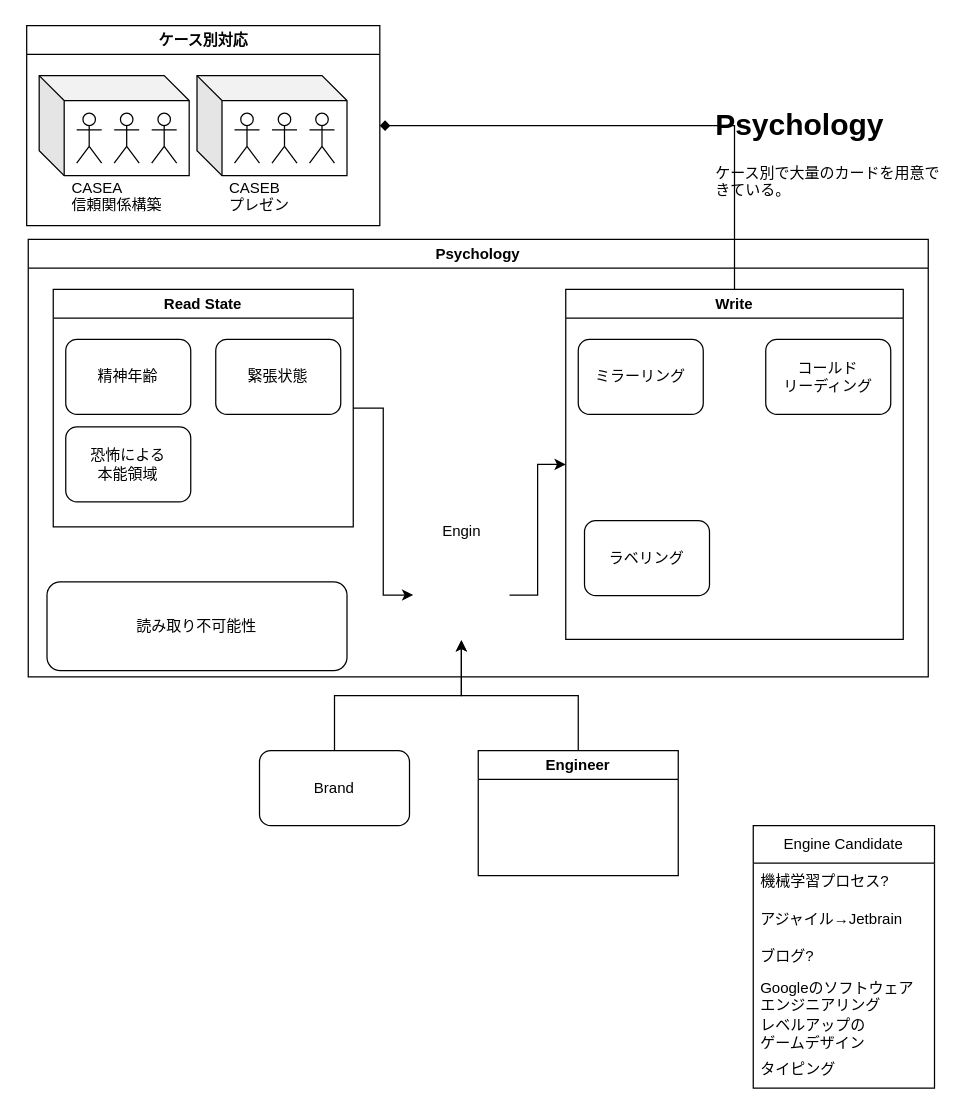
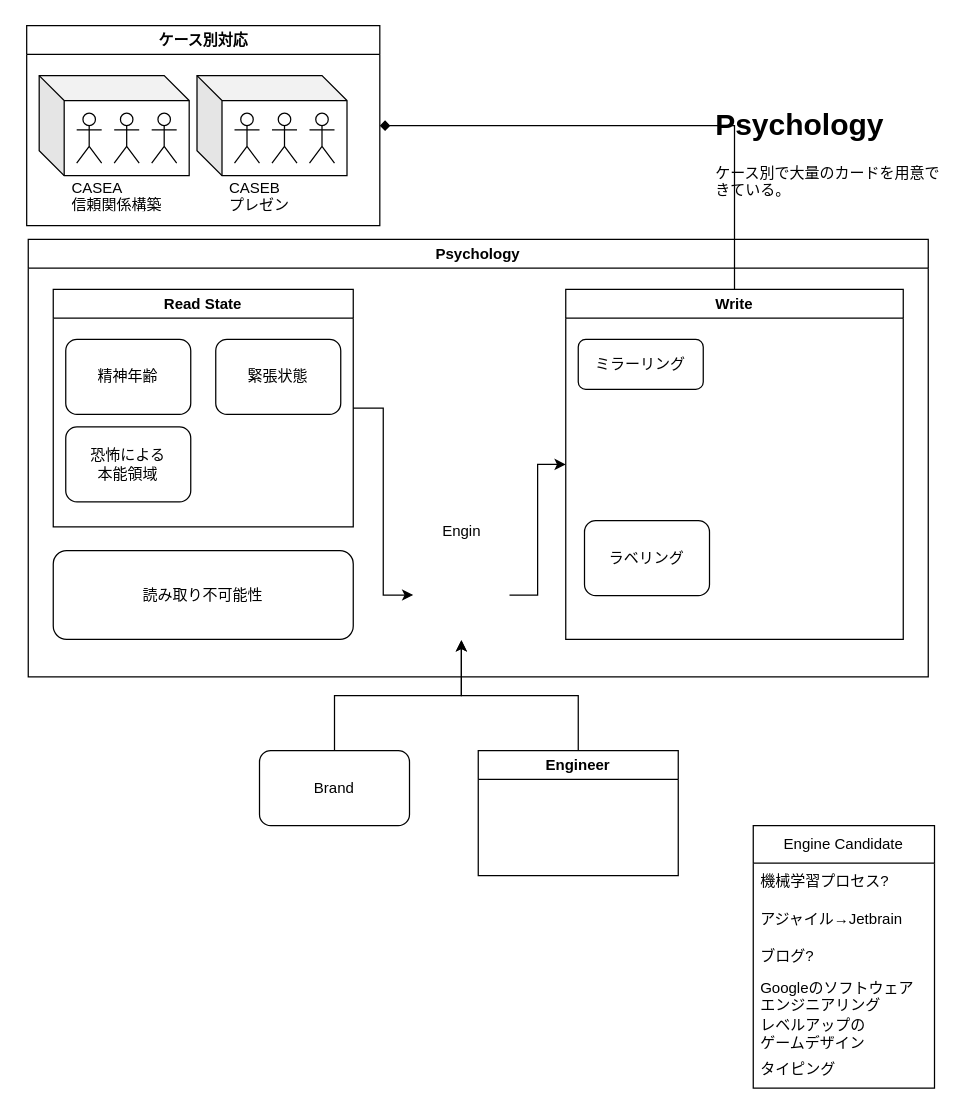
node "ミラーリング": size 125x75 -> 125x50
node "コールド リーディング": removed
node "読み取り不可能性": moved (197, 626) -> (203, 595)
